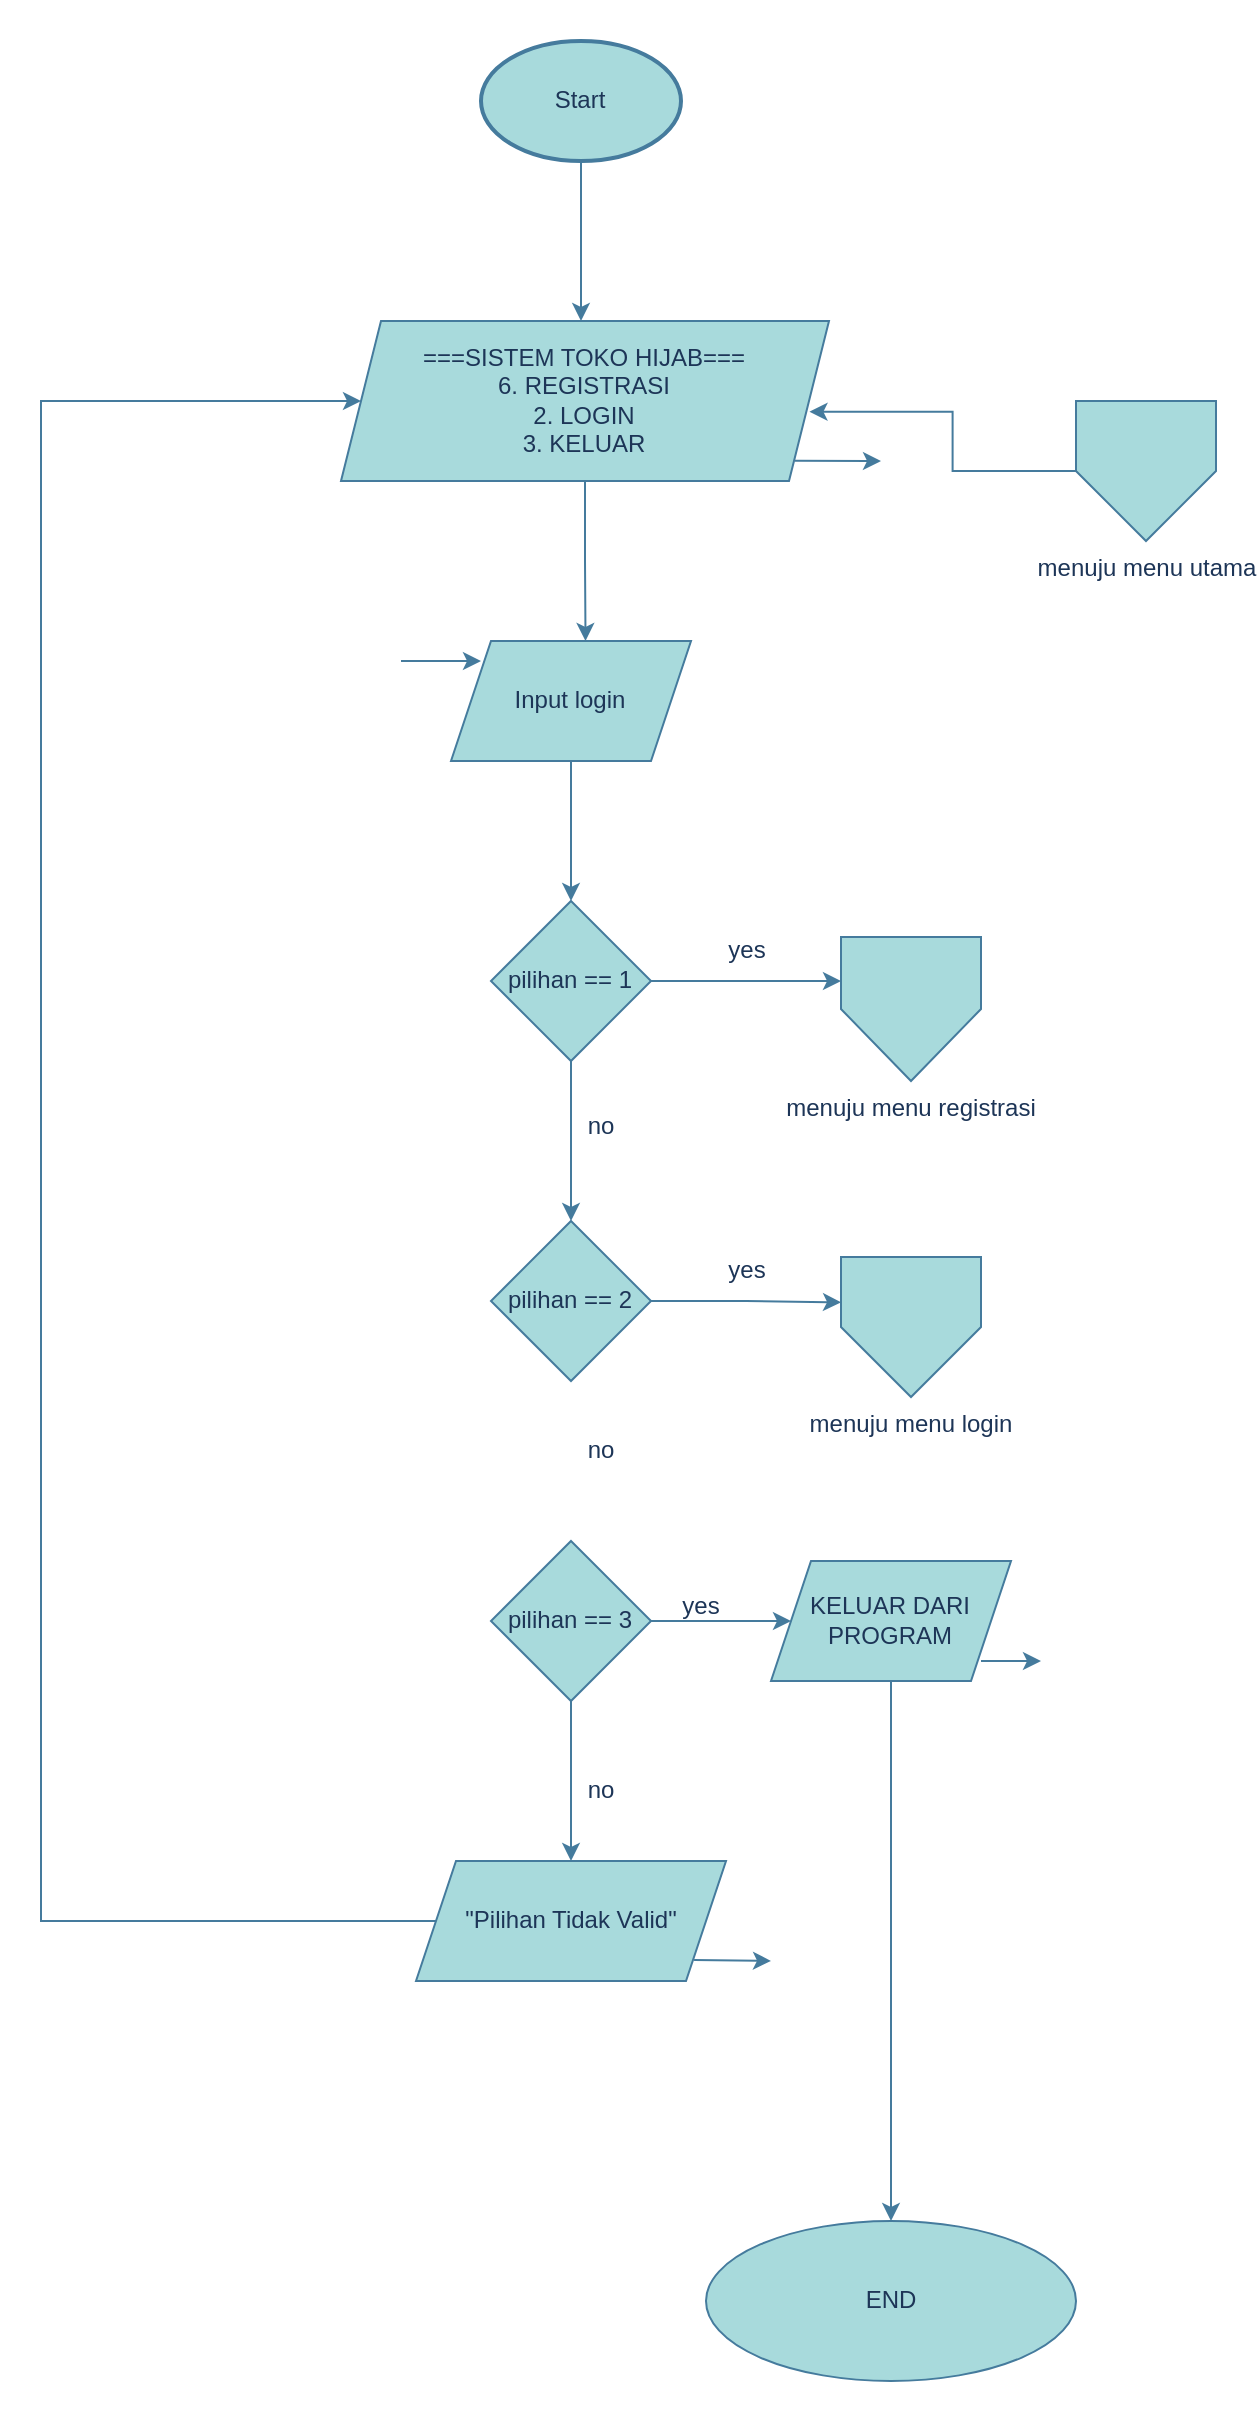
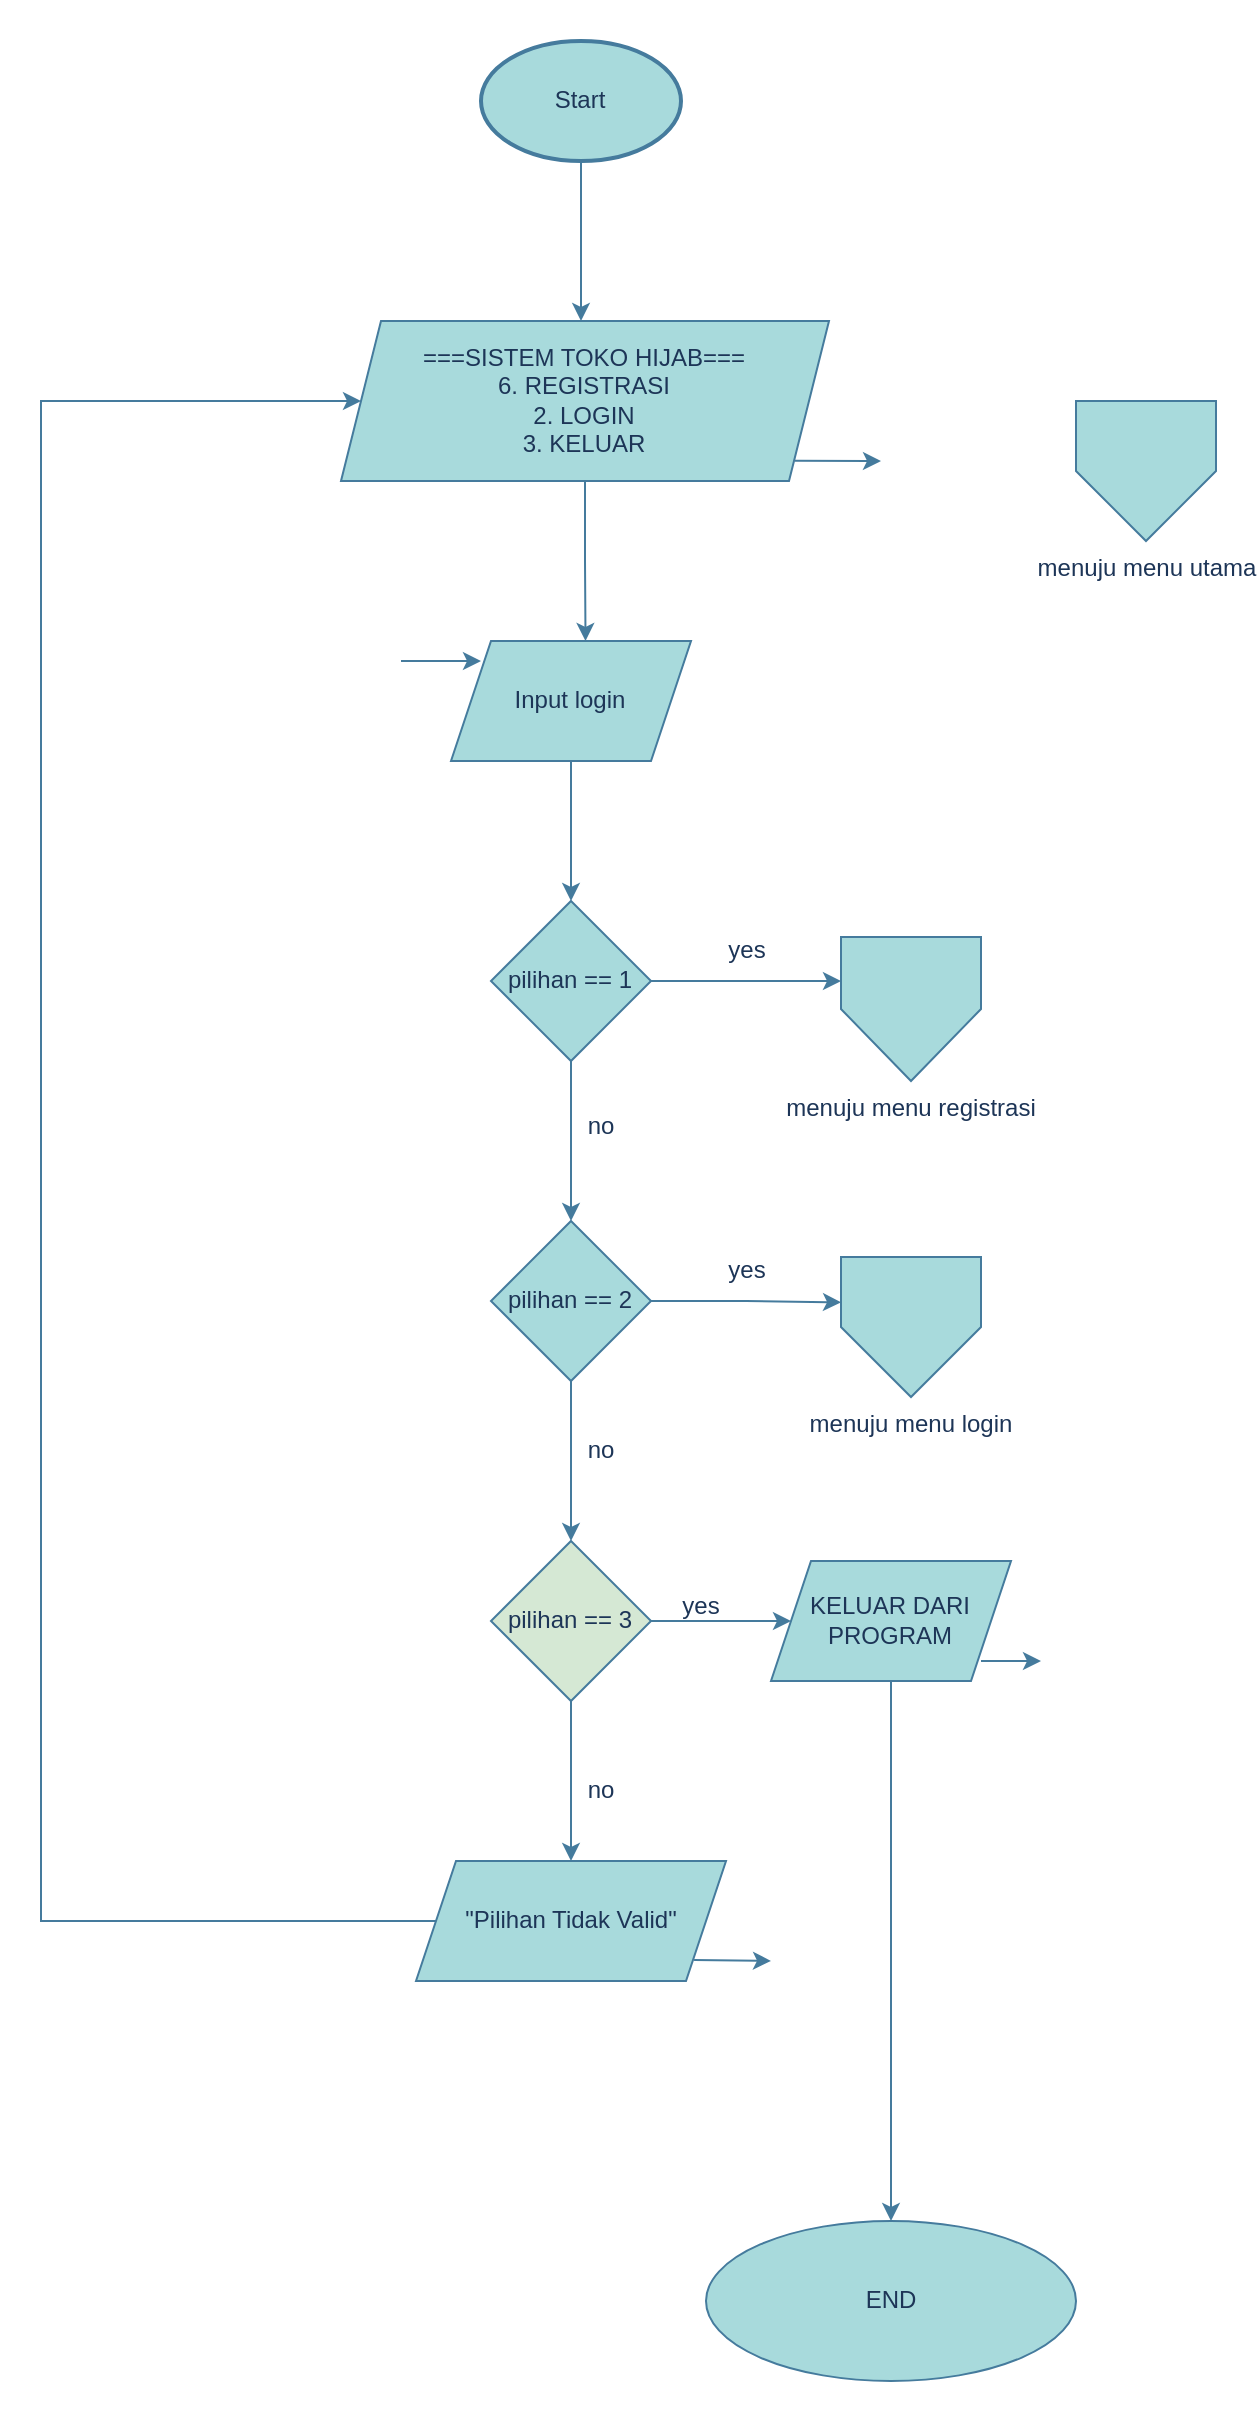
edge "menuju menu utama" -> "===SISTEM TOKO HIJAB=== 6. REGISTRASI 2. LOGIN 3. KELUAR": removed
edge "pilihan == 2" -> "pilihan == 3": added
node "pilihan == 3": fillcolor #a8dadc -> #d5e8d4
